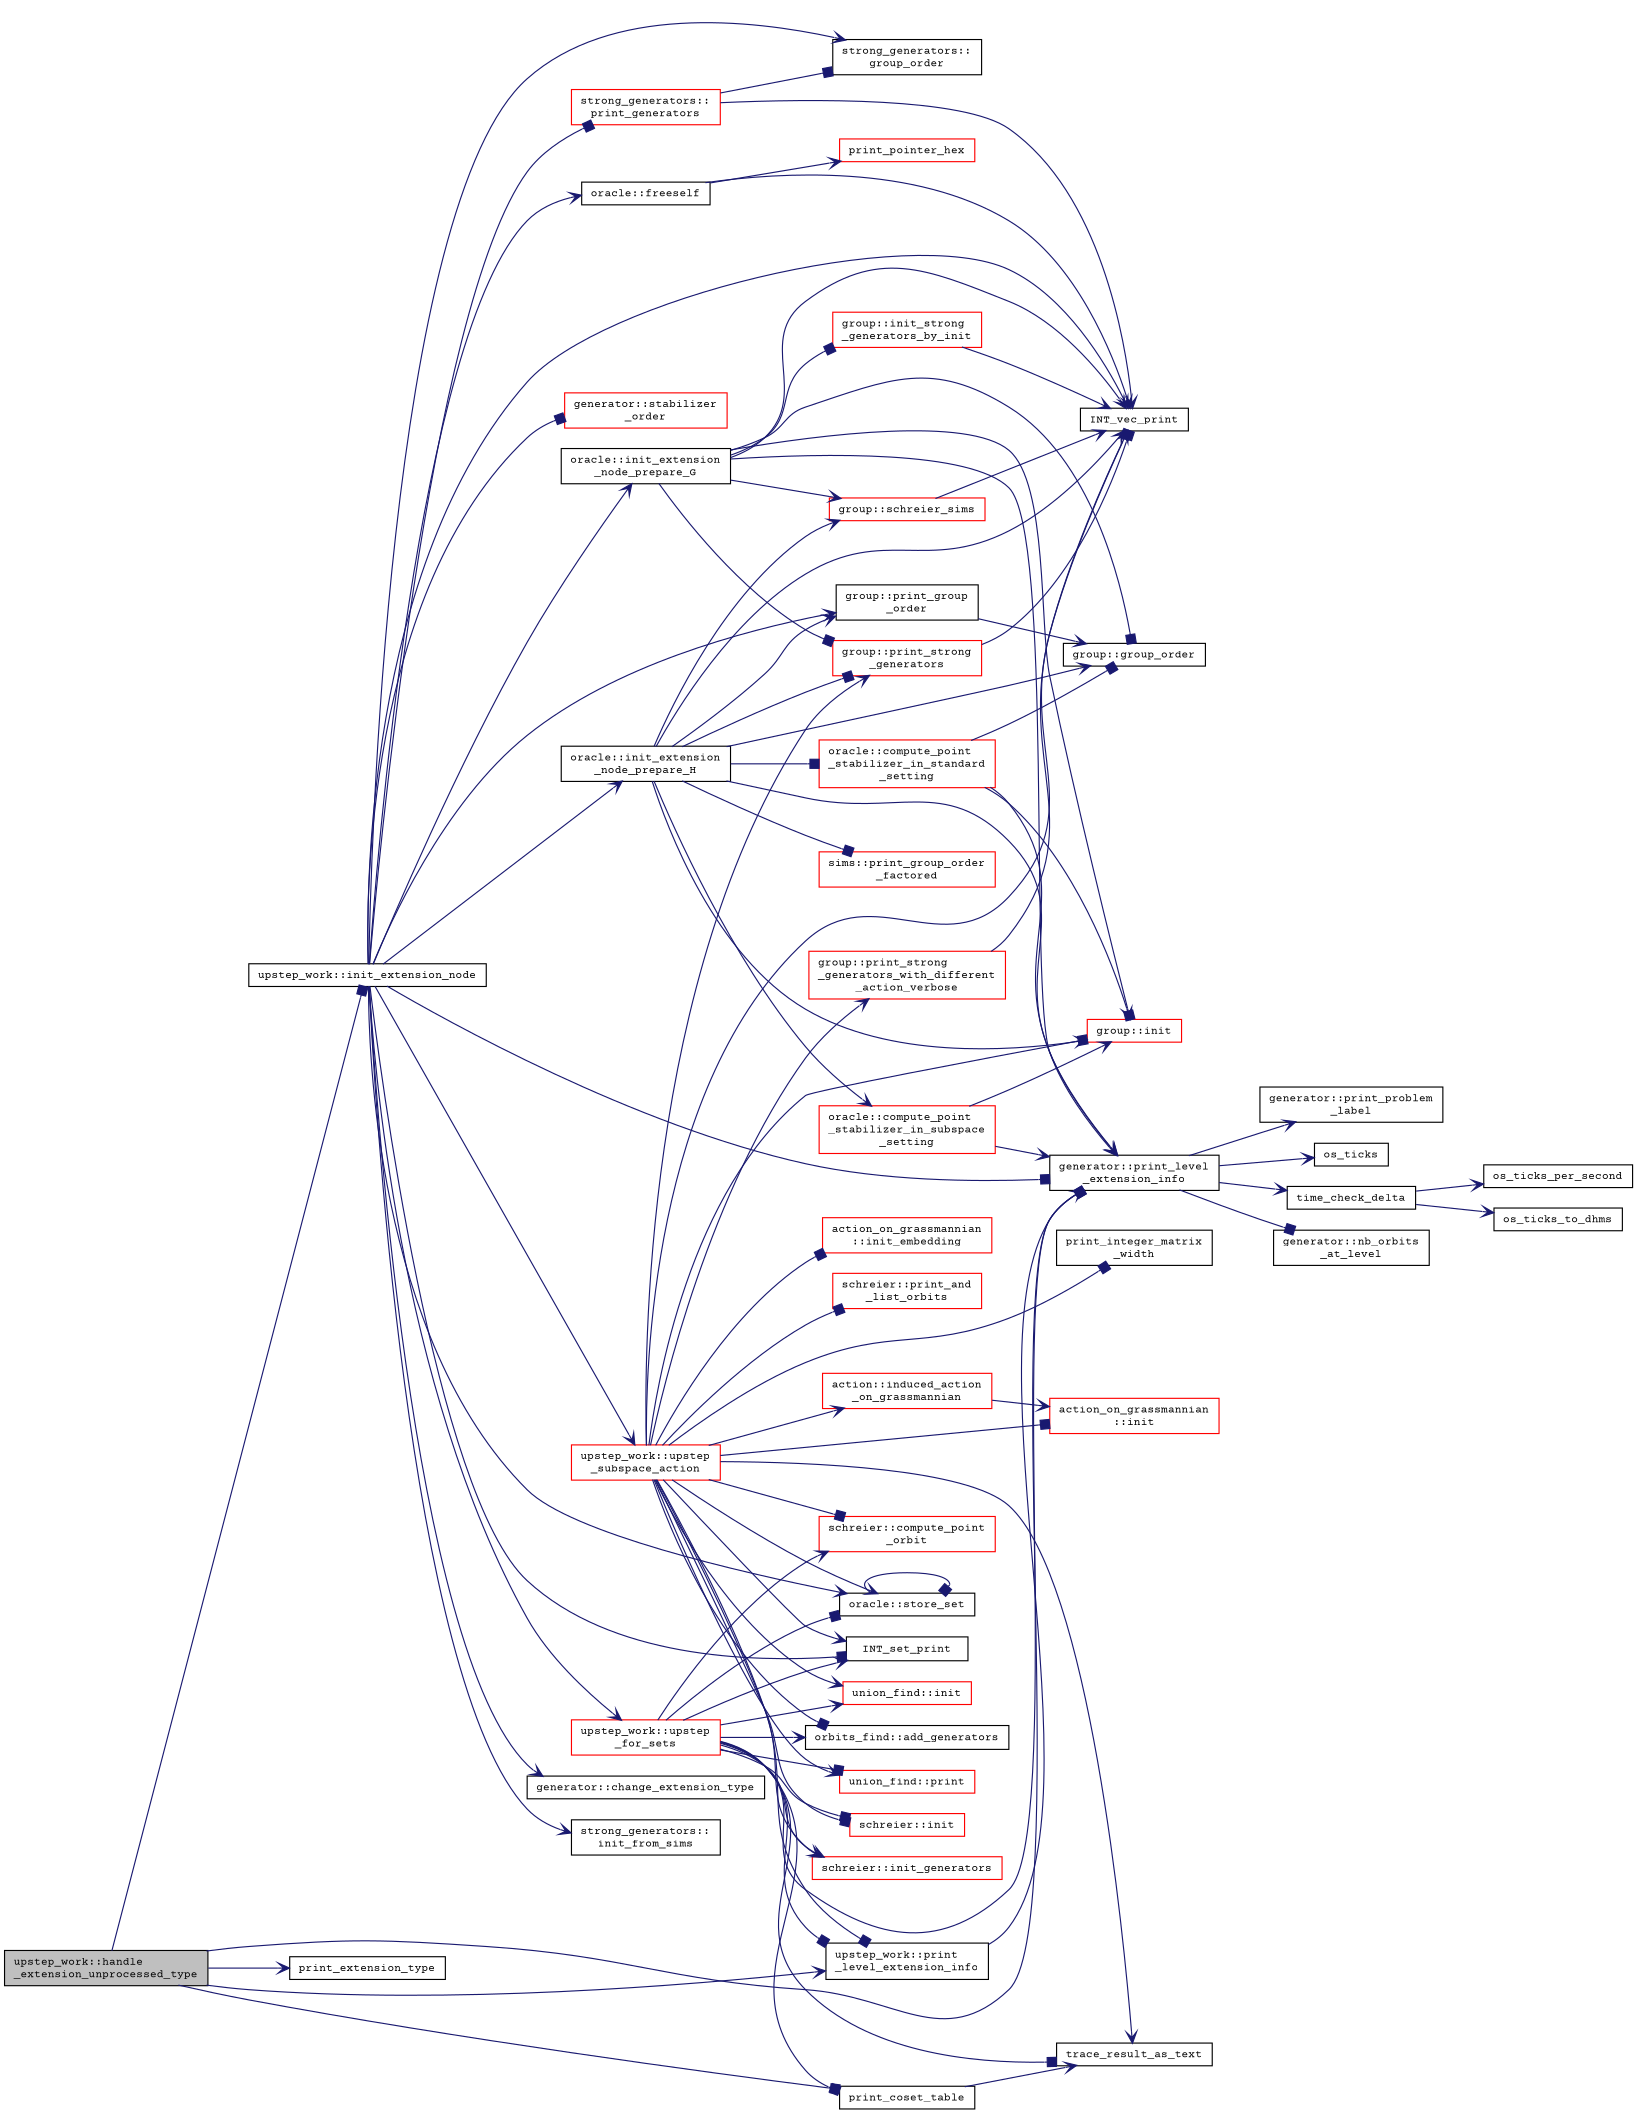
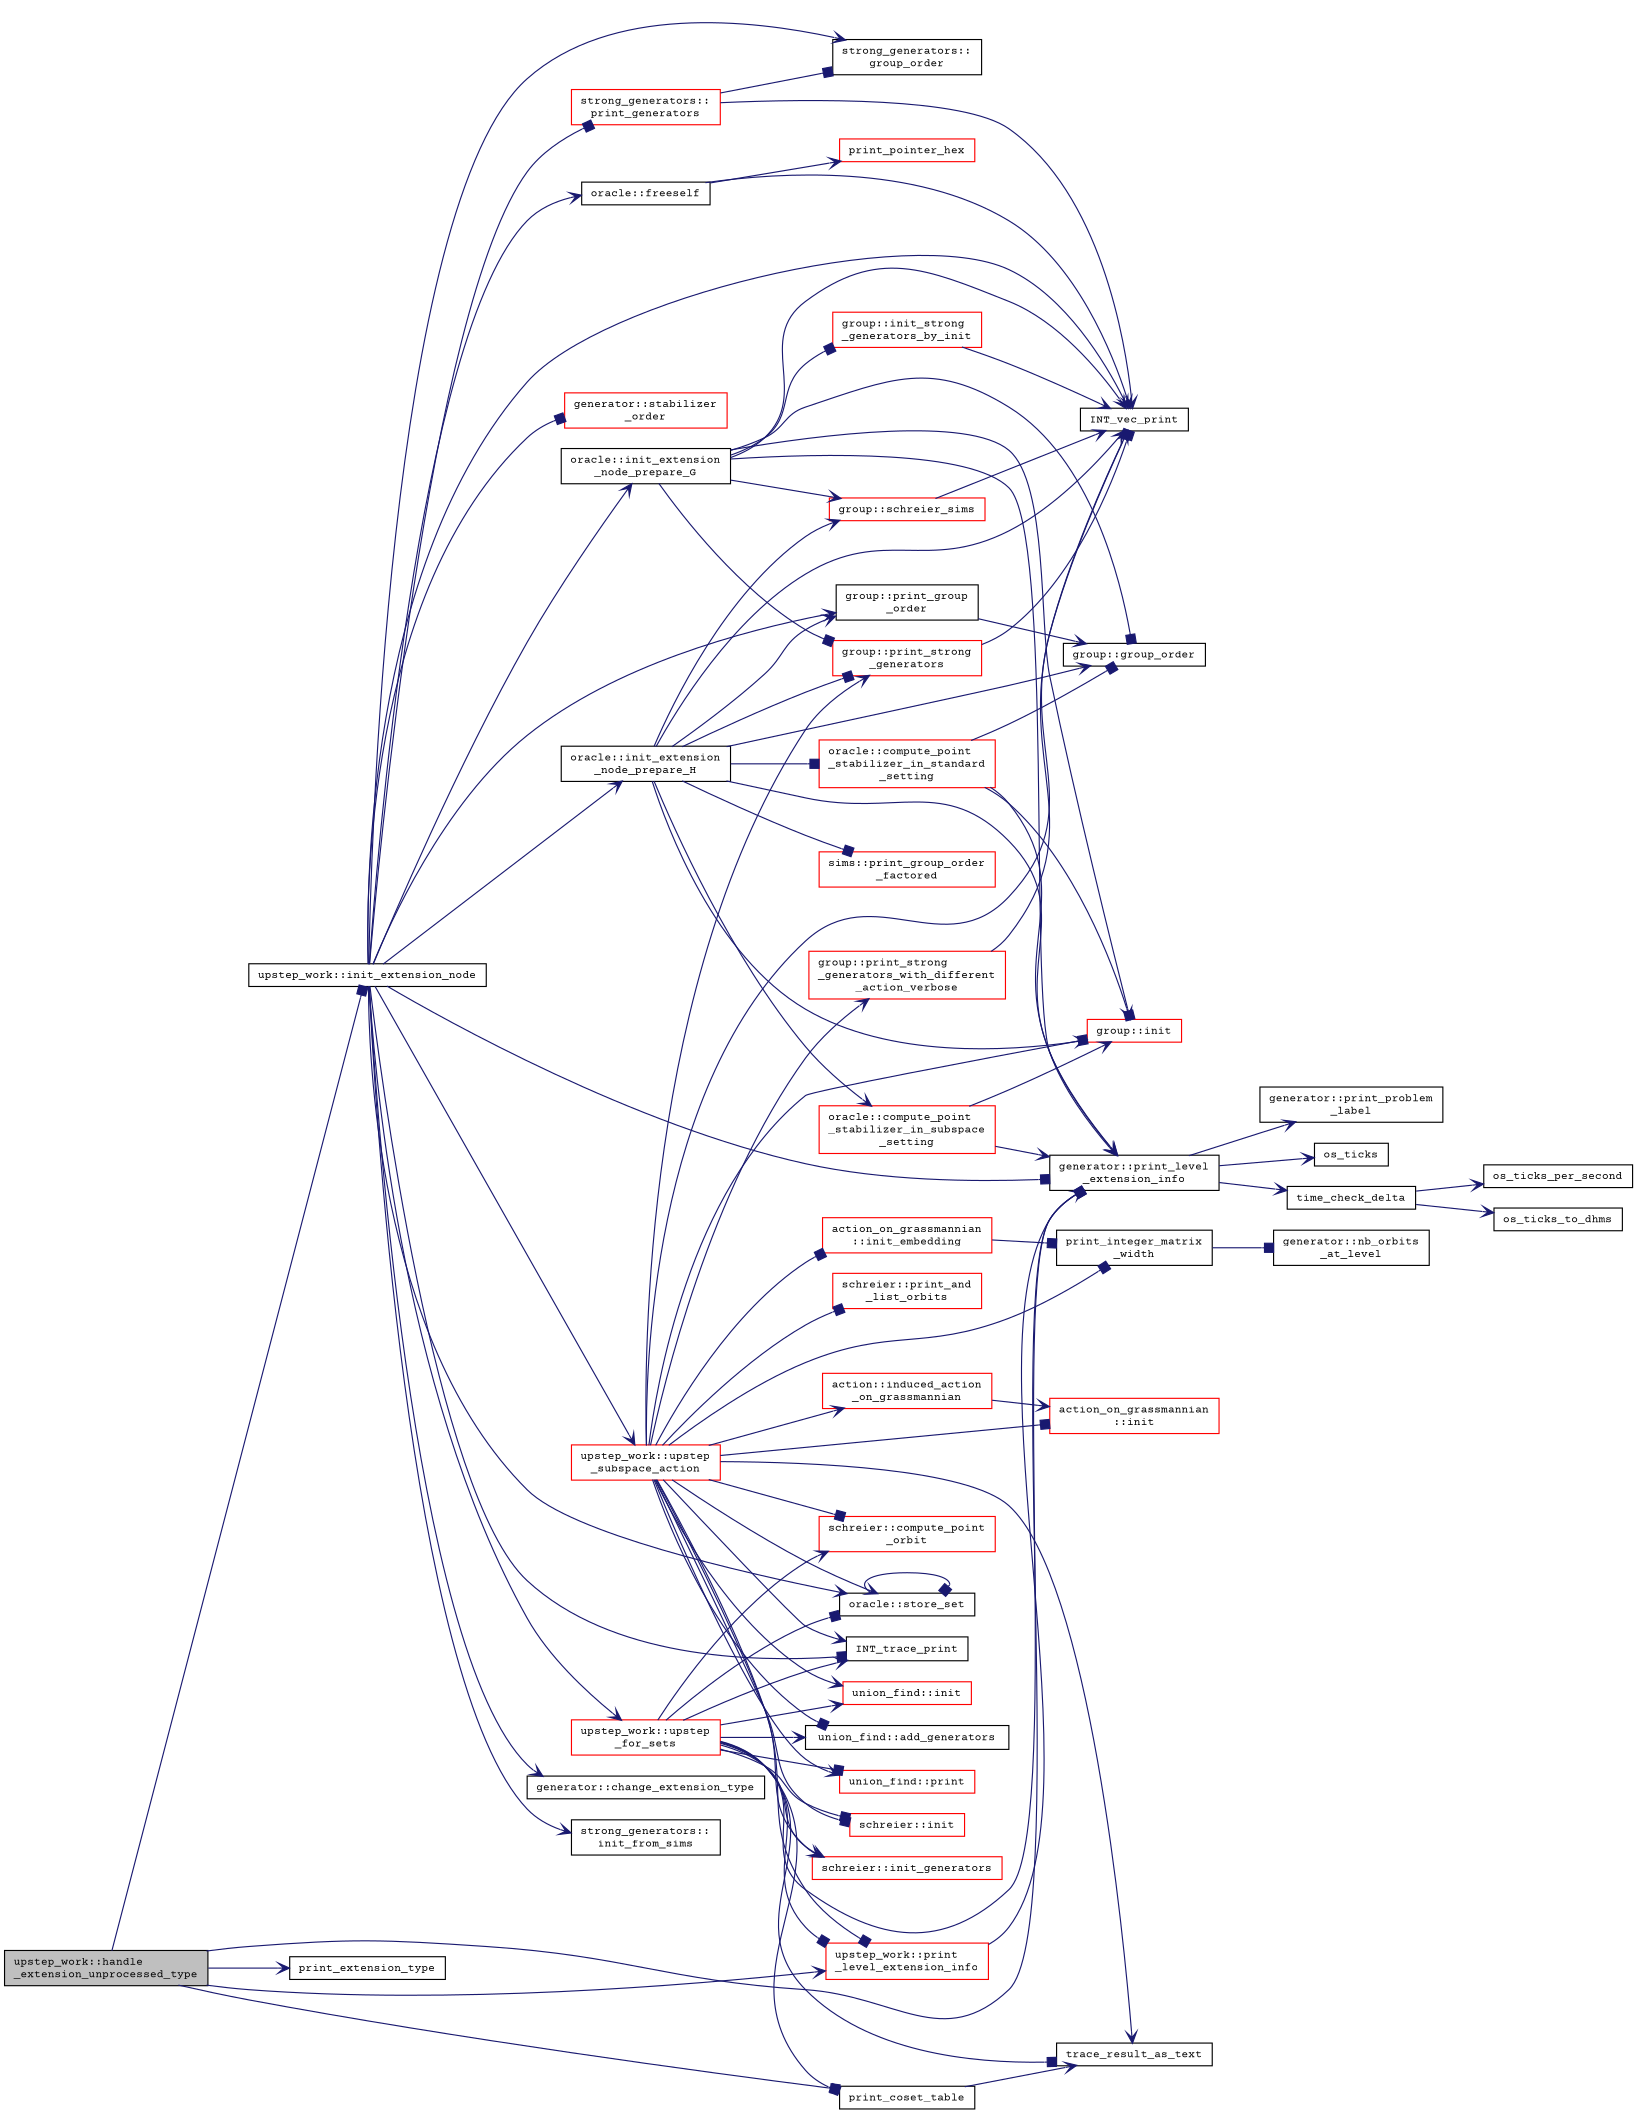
edge "generator::print_level _extension_info" -> "generator::nb_orbits _at_level": now "print_integer_matrix _width" -> "generator::nb_orbits _at_level"
edge "action_on_grassmannian ::init_embedding" -> "print_integer_matrix _width": added
node "INT_set_print": label "INT_set_print" -> "INT_trace_print"
node "orbits_find::add_generators": label "orbits_find::add_generators" -> "union_find::add_generators"
node "upstep_work::print _level_extension_info": color black -> red
